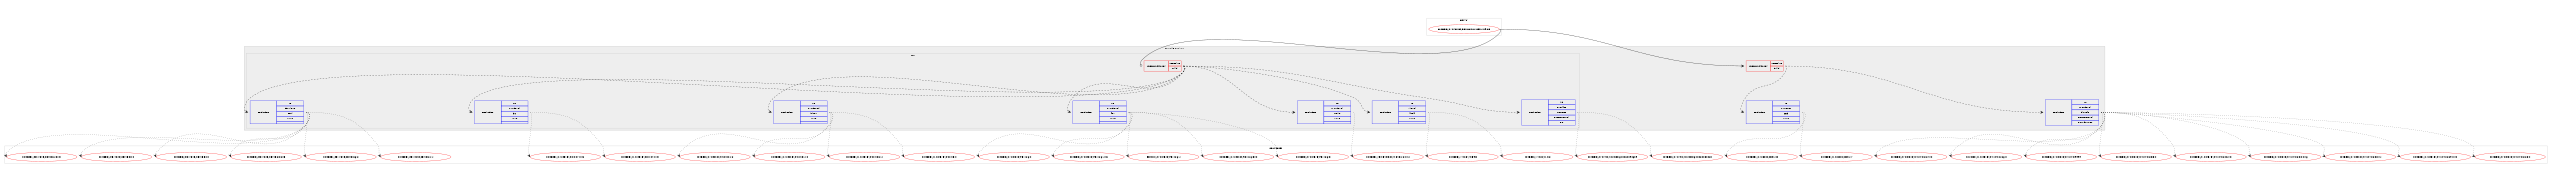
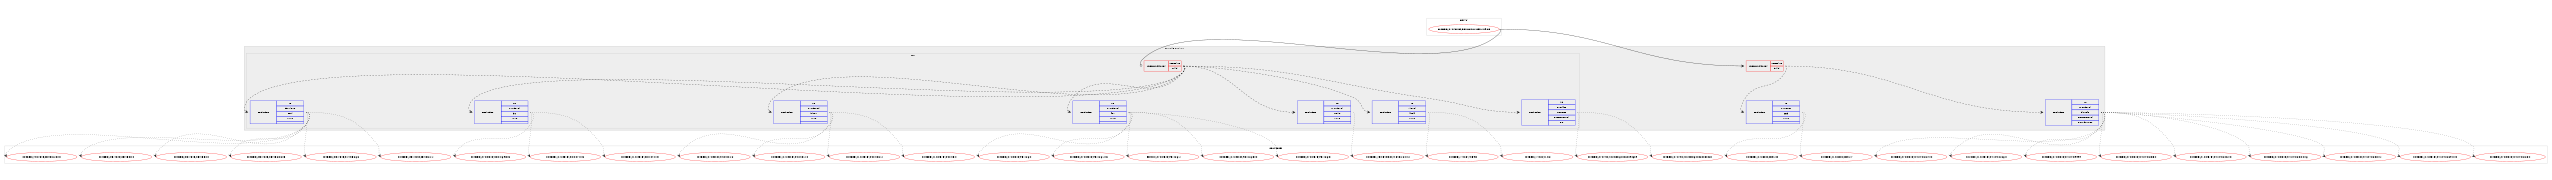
node "portage://dev-lang/perl-5.24.3-r1": label "portage://dev-lang/perl-5.24.3-r1" -> "portage://libs-lang/perl-5.24.3-r1"
node "portage://dev-lang/perl-5.26.2": label "portage://dev-lang/perl-5.26.2" -> "portage://dev-lang/build-5.26.2"
node "portage://sys-devel/bc-1.06.95-r2": added
